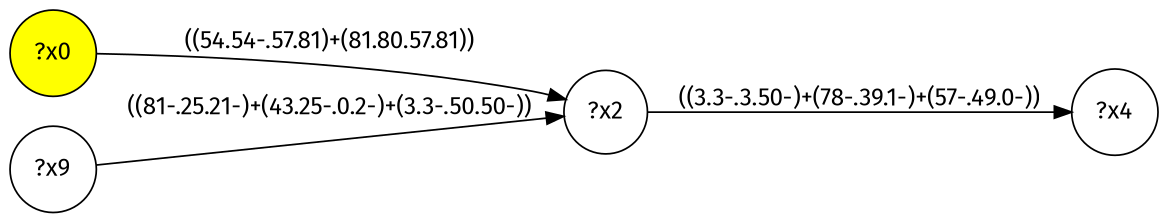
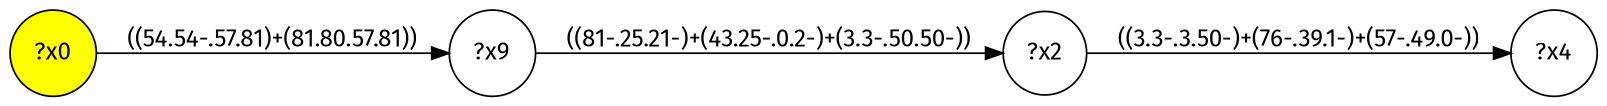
edge "?x0" -> "?x2": now "?x0" -> "?x9"
edge "?x2" -> "?x4": label "((3.3-.3.50-)+(78-.39.1-)+(57-.49.0-))" -> "((3.3-.3.50-)+(76-.39.1-)+(57-.49.0-))"
